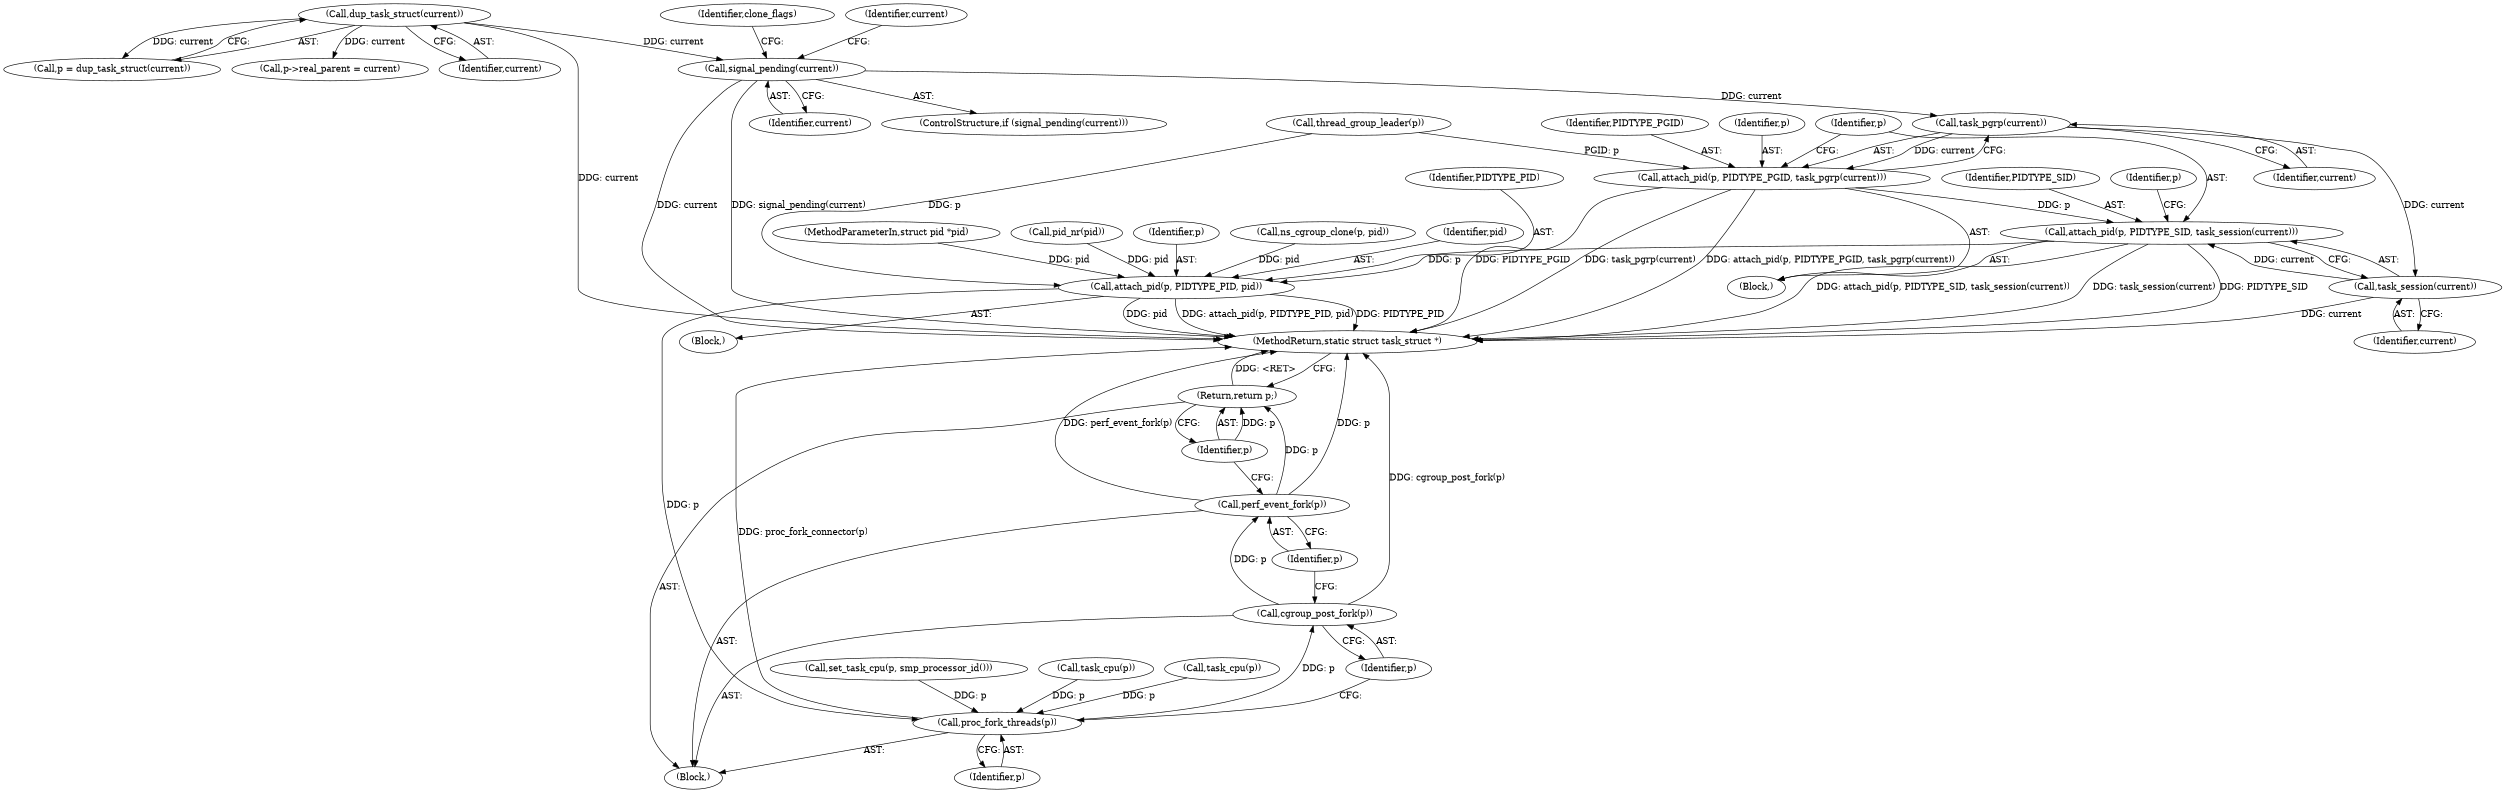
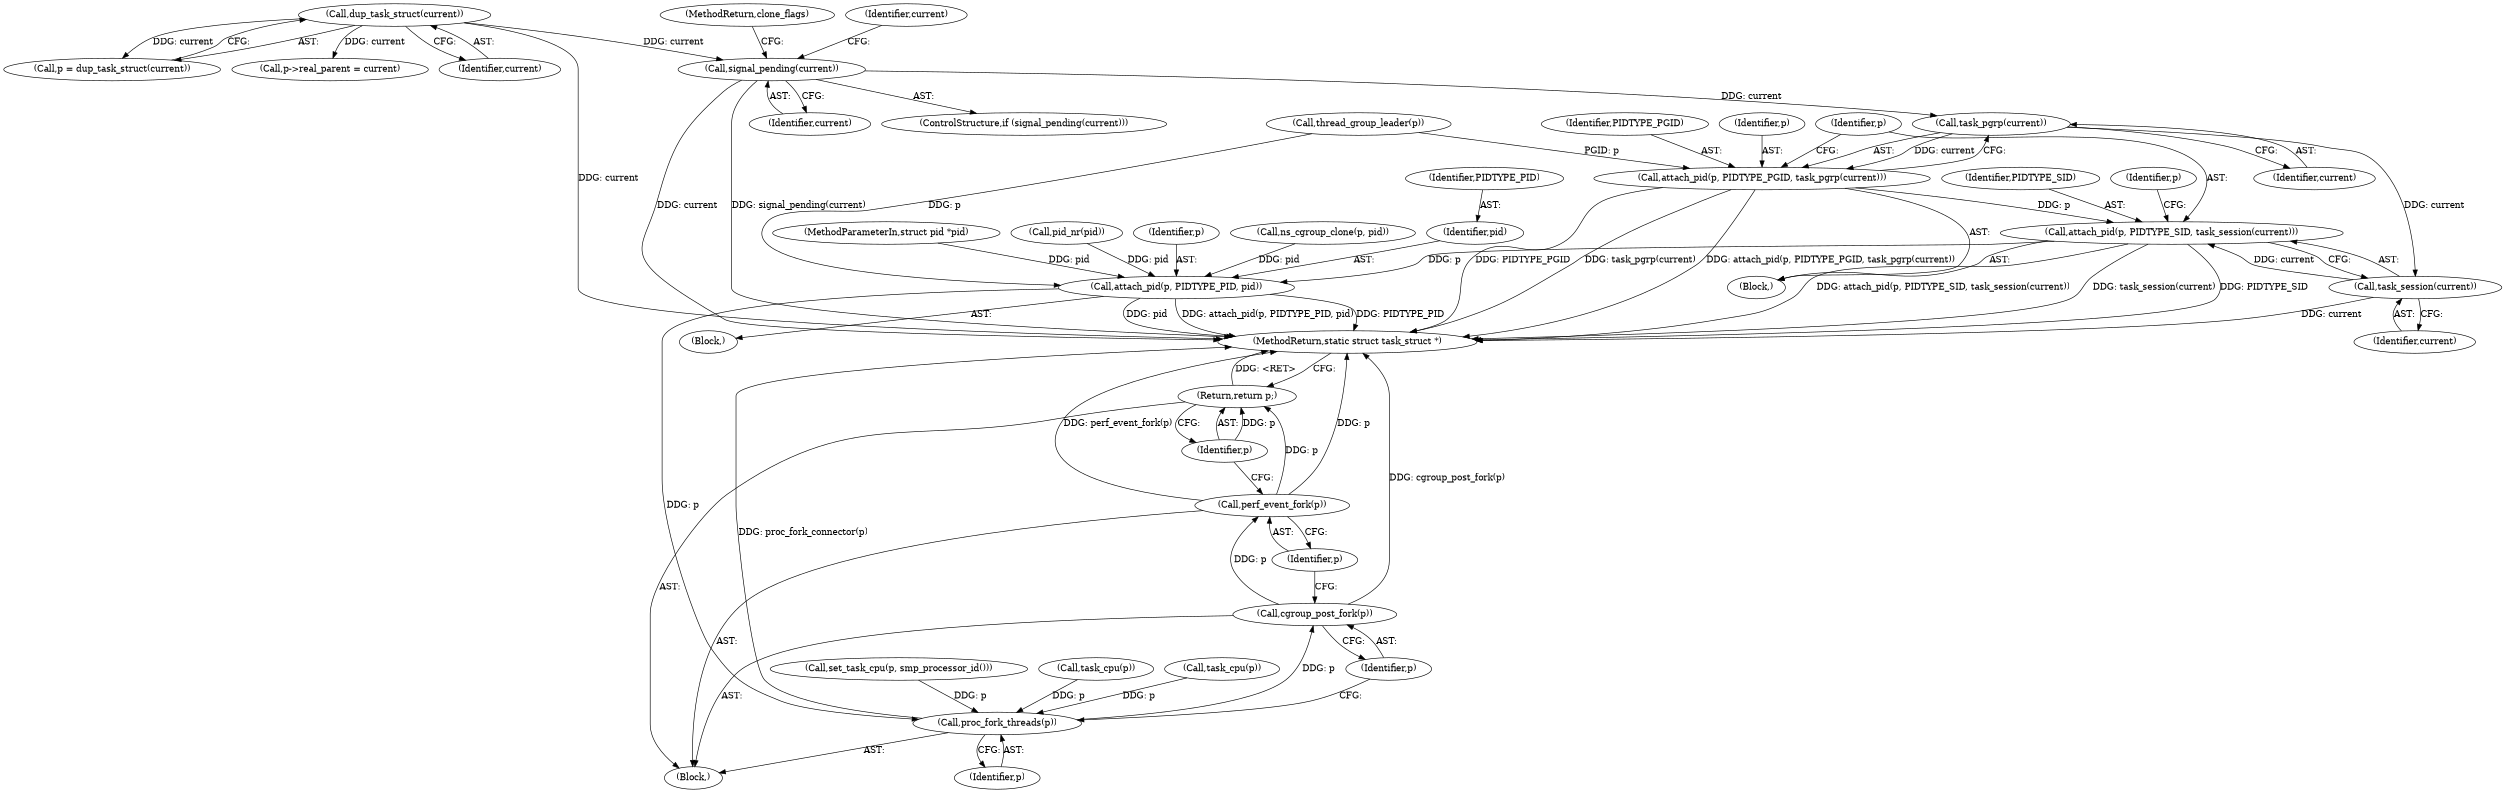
node "(Identifier,clone_flags)": label "(Identifier,clone_flags)" -> "(MethodReturn,clone_flags)"
edge "(Identifier,PIDTYPE_PID)" -> "(Call,attach_pid(p, PIDTYPE_PID, pid))": now "(Identifier,PIDTYPE_PID)" -> "(Identifier,pid)"
